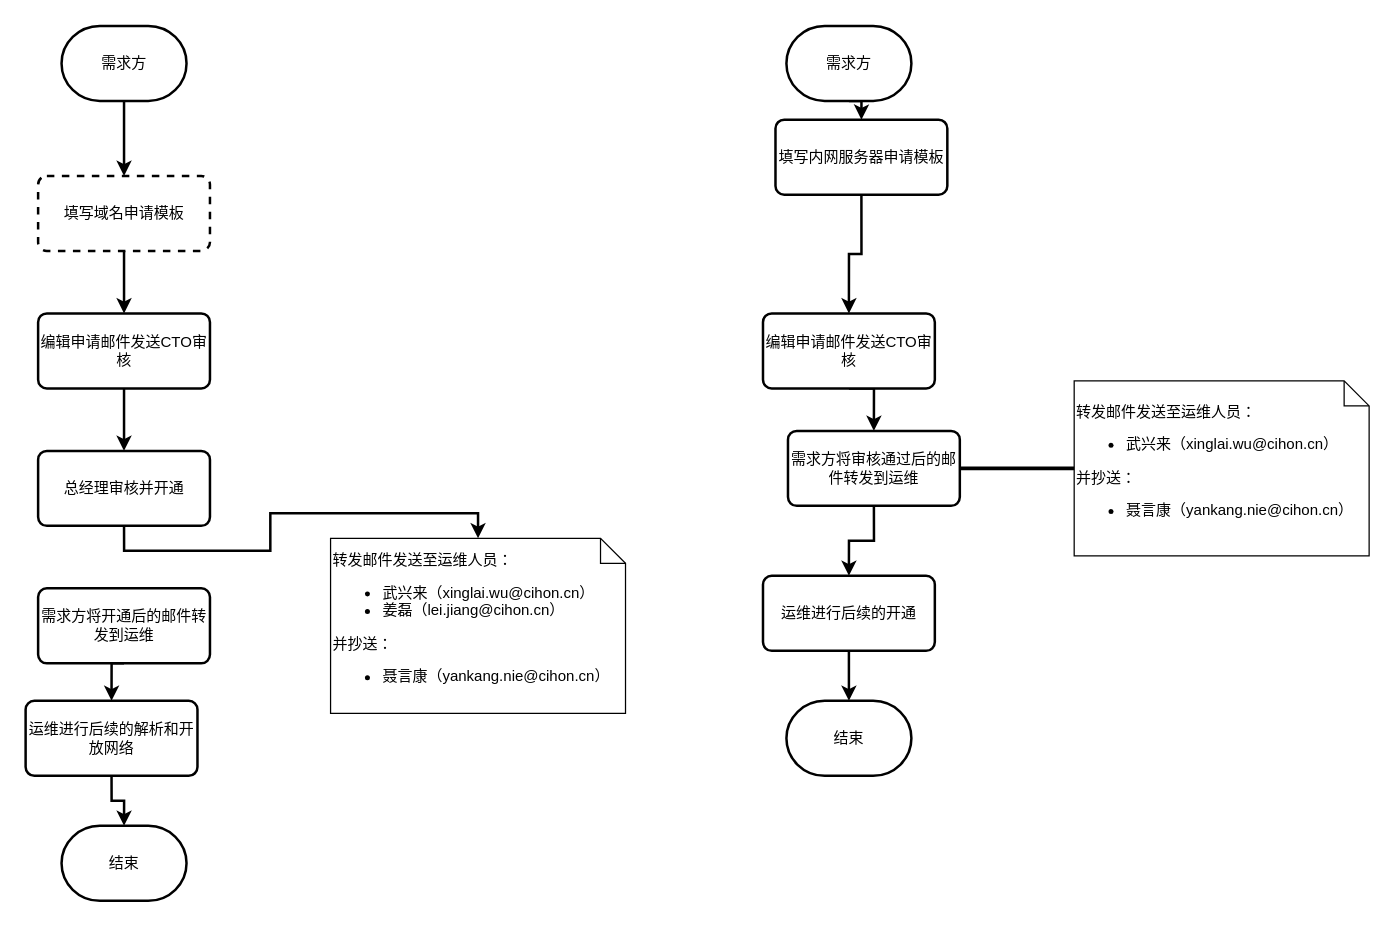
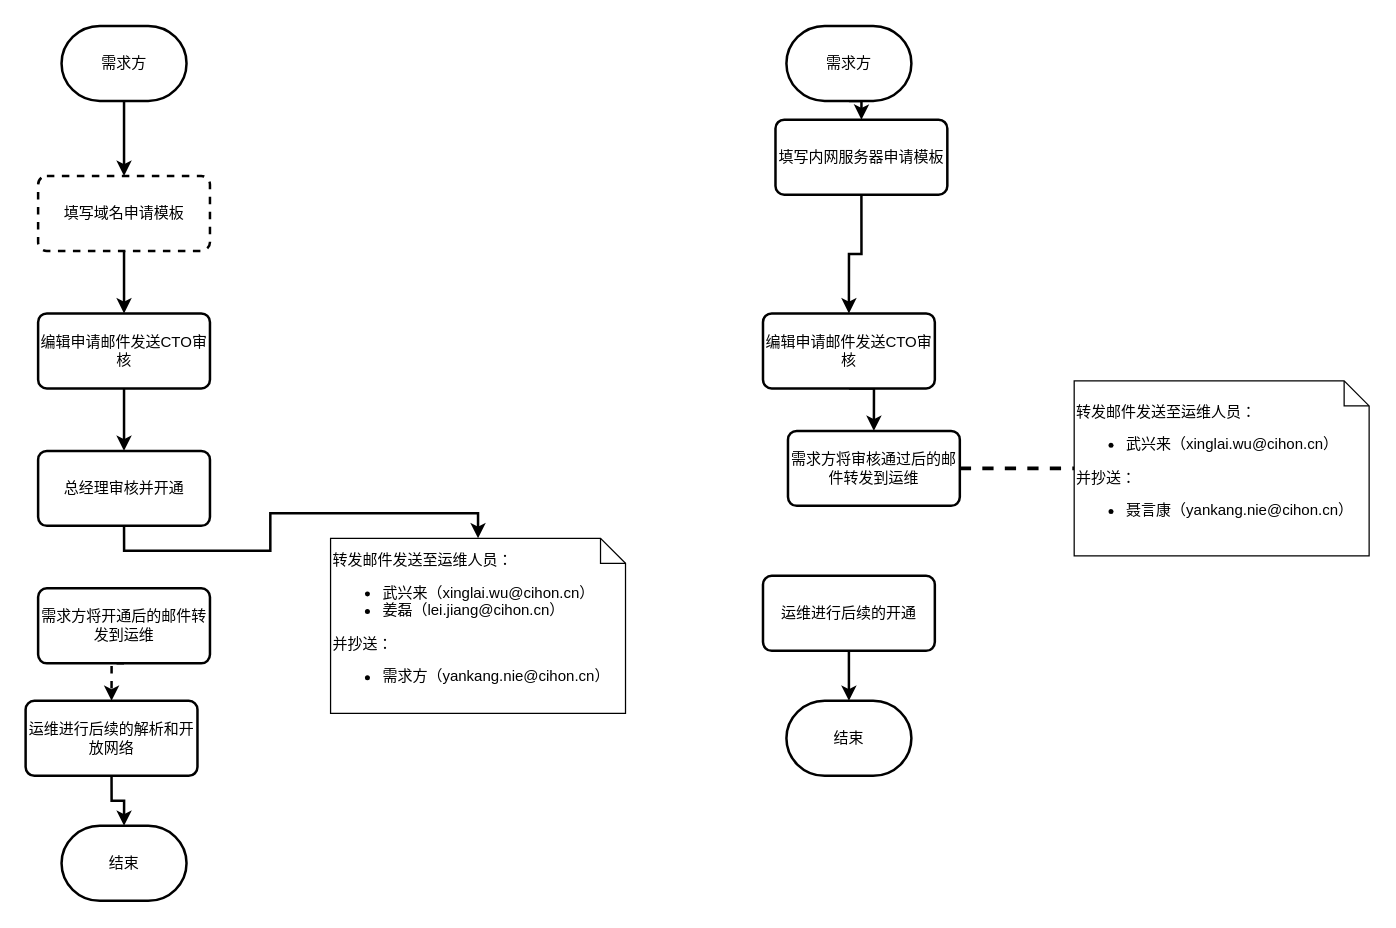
edge "需求方将审核通过后的邮件转发到运维" -- "转发邮件发送至运维人员： 武兴来（xinglai.wu@cihon.cn） 并抄送： 聂言康（yankang.nie@cihon.cn）": style solid -> dashed
edge "需求方将审核通过后的邮件转发到运维" -> "运维进行后续的开通": removed
node "转发邮件发送至运维人员： 武兴来（xinglai.wu@cihon.cn） 姜磊（lei.jiang@cihon.cn） 并抄送： 聂言康（yankang.nie@cihon.cn）": label "转发邮件发送至运维人员： 武兴来（xinglai.wu@cihon.cn） 姜磊（lei.jiang@cihon.cn） 并抄送： 聂言康（yankang.nie@cihon.cn）" -> "转发邮件发送至运维人员： 武兴来（xinglai.wu@cihon.cn） 姜磊（lei.jiang@cihon.cn） 并抄送： 需求方（yankang.nie@cihon.cn）"
edge "需求方将开通后的邮件转发到运维" -> "运维进行后续的解析和开放网络": style solid -> dashed
